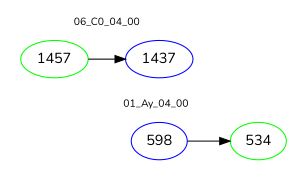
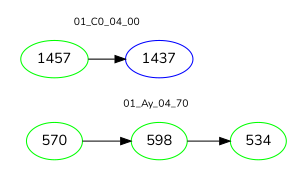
cluster "06_C0_04_00": label "06_C0_04_00" -> "01_C0_04_00"
cluster "01_Ay_04_00": label "01_Ay_04_00" -> "01_Ay_04_70"
node "570": added
node "598": color blue -> green
